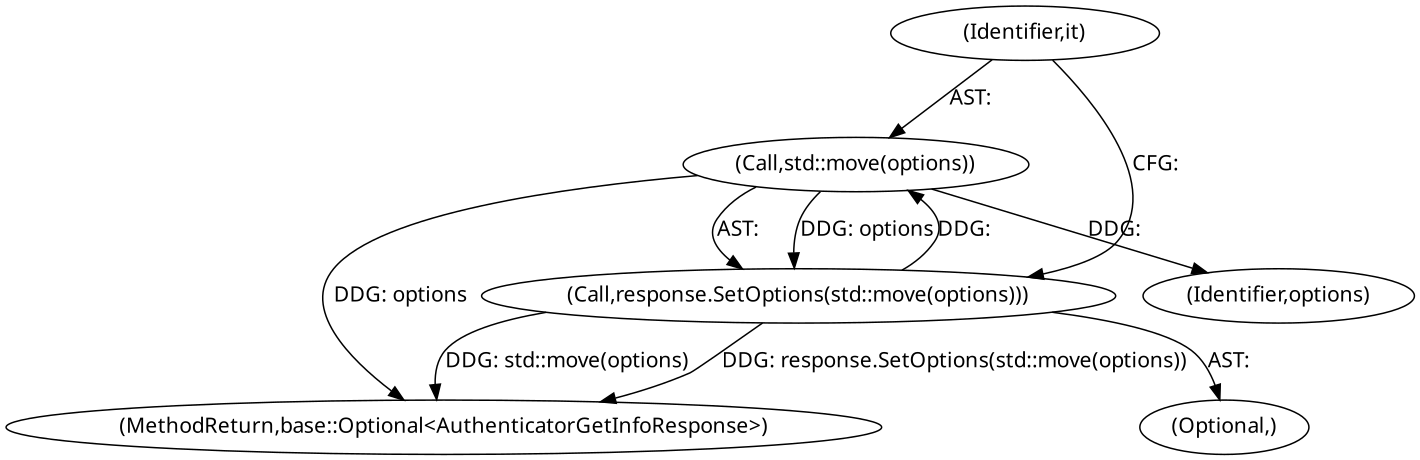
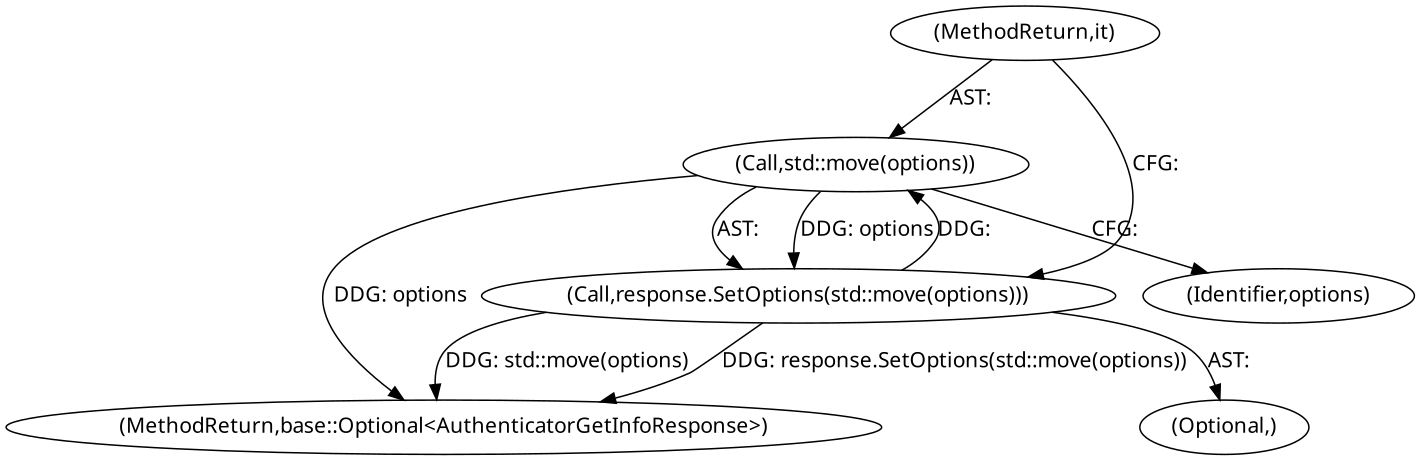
node "(Identifier,it)": label "(Identifier,it)" -> "(MethodReturn,it)"
edge "(Call,std::move(options))" -> "(Identifier,options)": label "DDG: " -> "CFG: "
